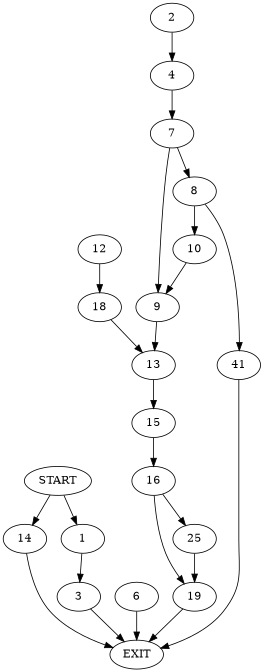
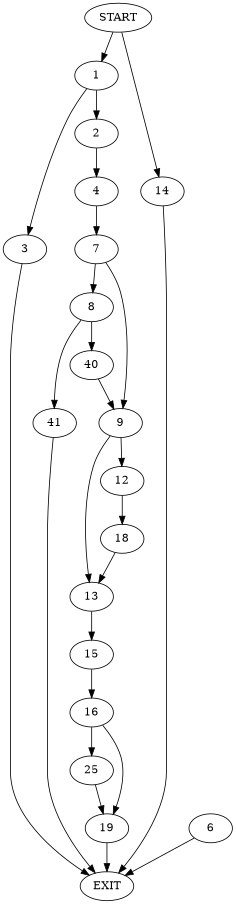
edge "1" -> "2": added
node "10": label "10" -> "40"
edge "9" -> "12": added
